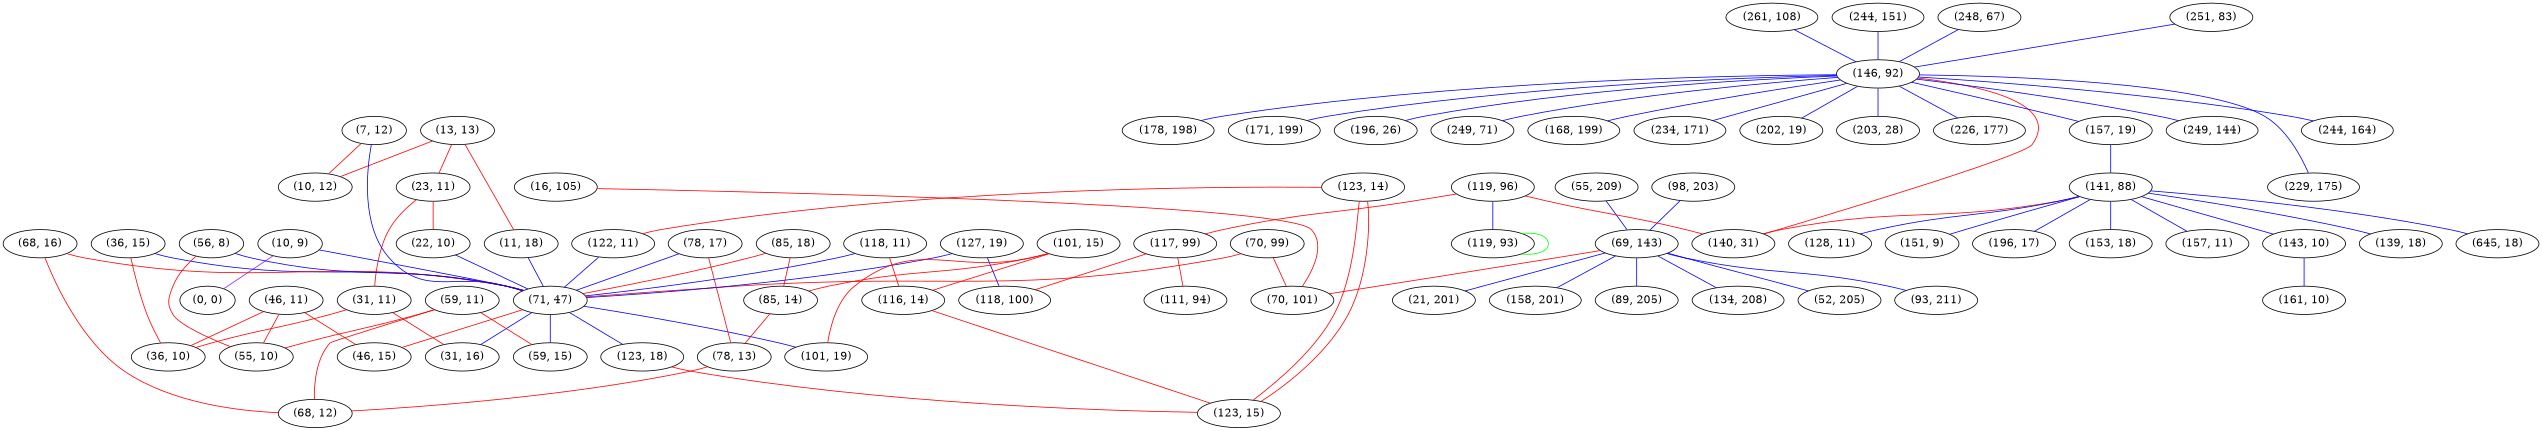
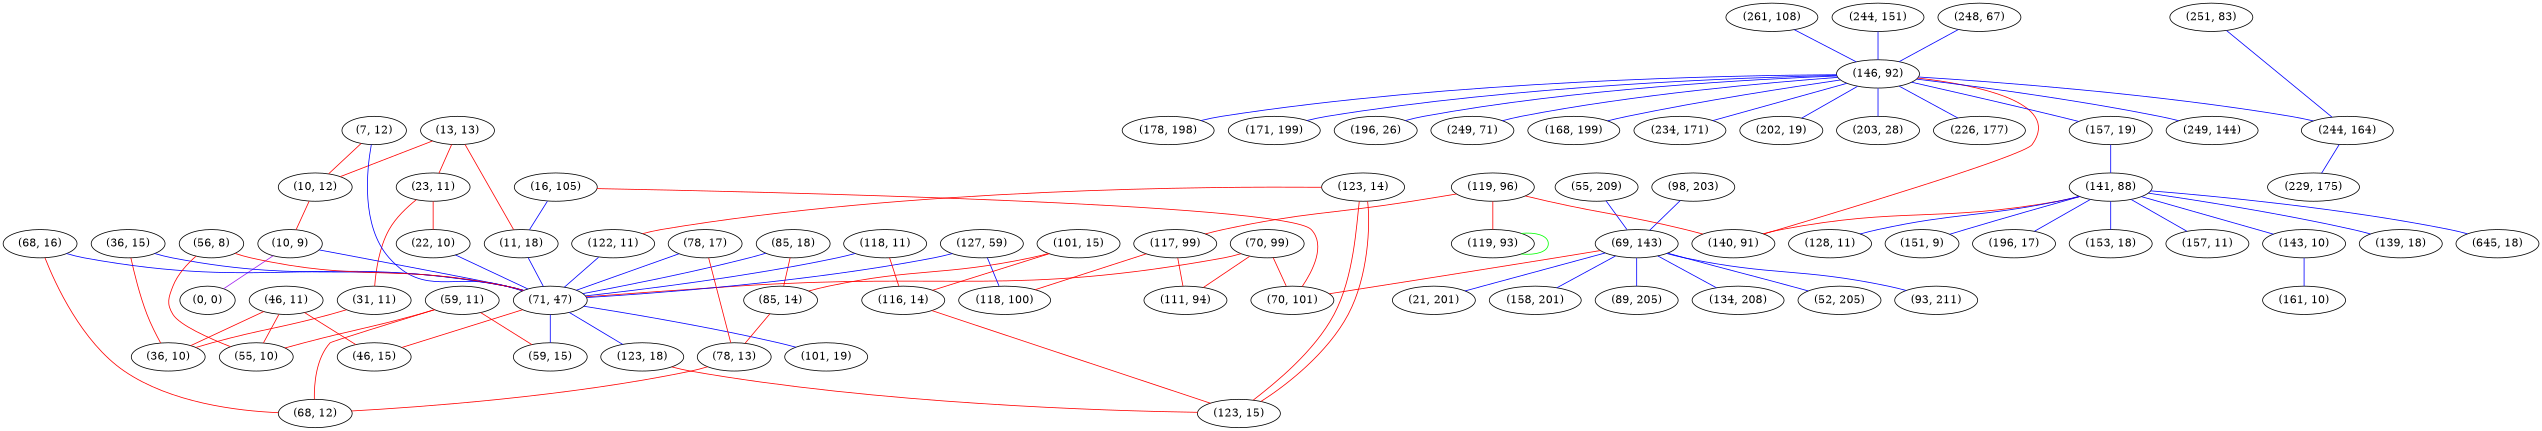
edge "(251, 83)" -- "(146, 92)": now "(251, 83)" -- "(244, 164)"
edge "(146, 92)" -- "(229, 175)": now "(244, 164)" -- "(229, 175)"
edge "(10, 12)" -- "(10, 9)": added
edge "(16, 105)" -- "(11, 18)": added
edge "(119, 96)" -- "(119, 93)": color blue -> red
node "(127, 19)": label "(127, 19)" -> "(127, 59)"
node "(140, 31)": label "(140, 31)" -> "(140, 91)"
edge "(101, 15)" -- "(101, 19)": removed
edge "(68, 16)" -- "(71, 47)": color red -> blue
edge "(70, 99)" -- "(111, 94)": added
edge "(56, 8)" -- "(71, 47)": color blue -> red
edge "(85, 18)" -- "(71, 47)": color red -> blue
node "(31, 16)": removed
